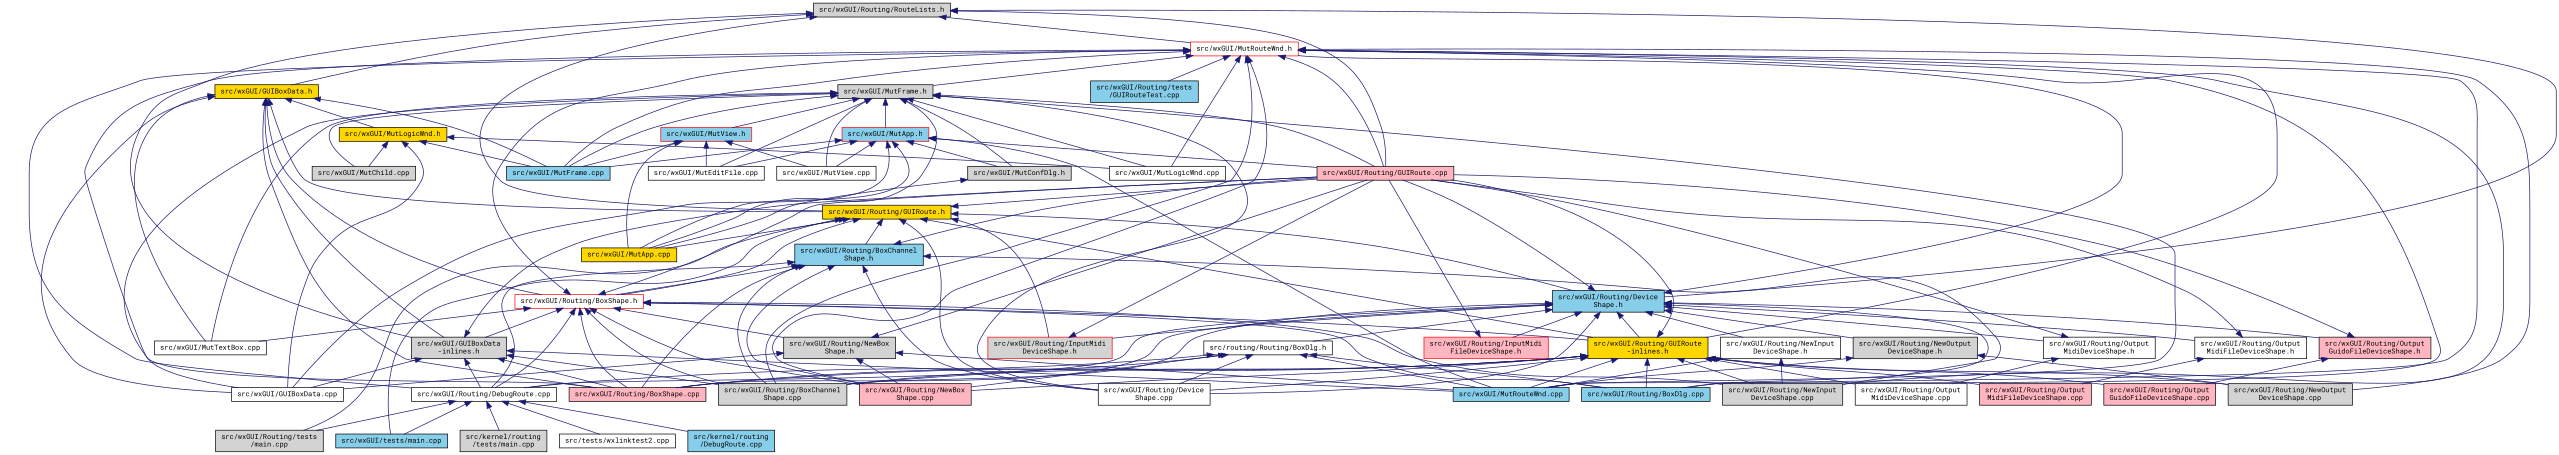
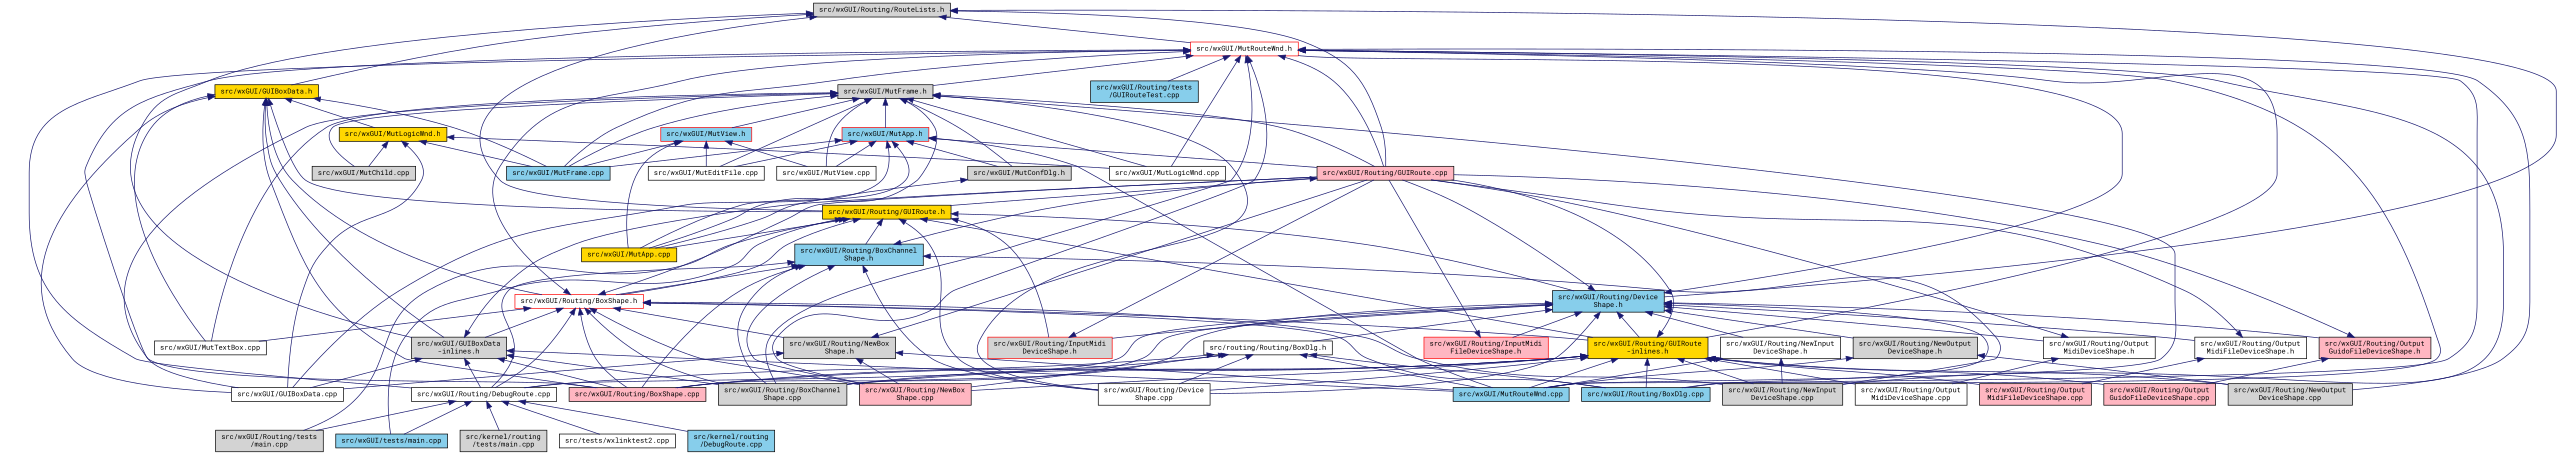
edge "src/wxGUI/Routing/GUIRoute.cpp" -> "src/wxGUI/Routing/GUIRoute.h": reversed
